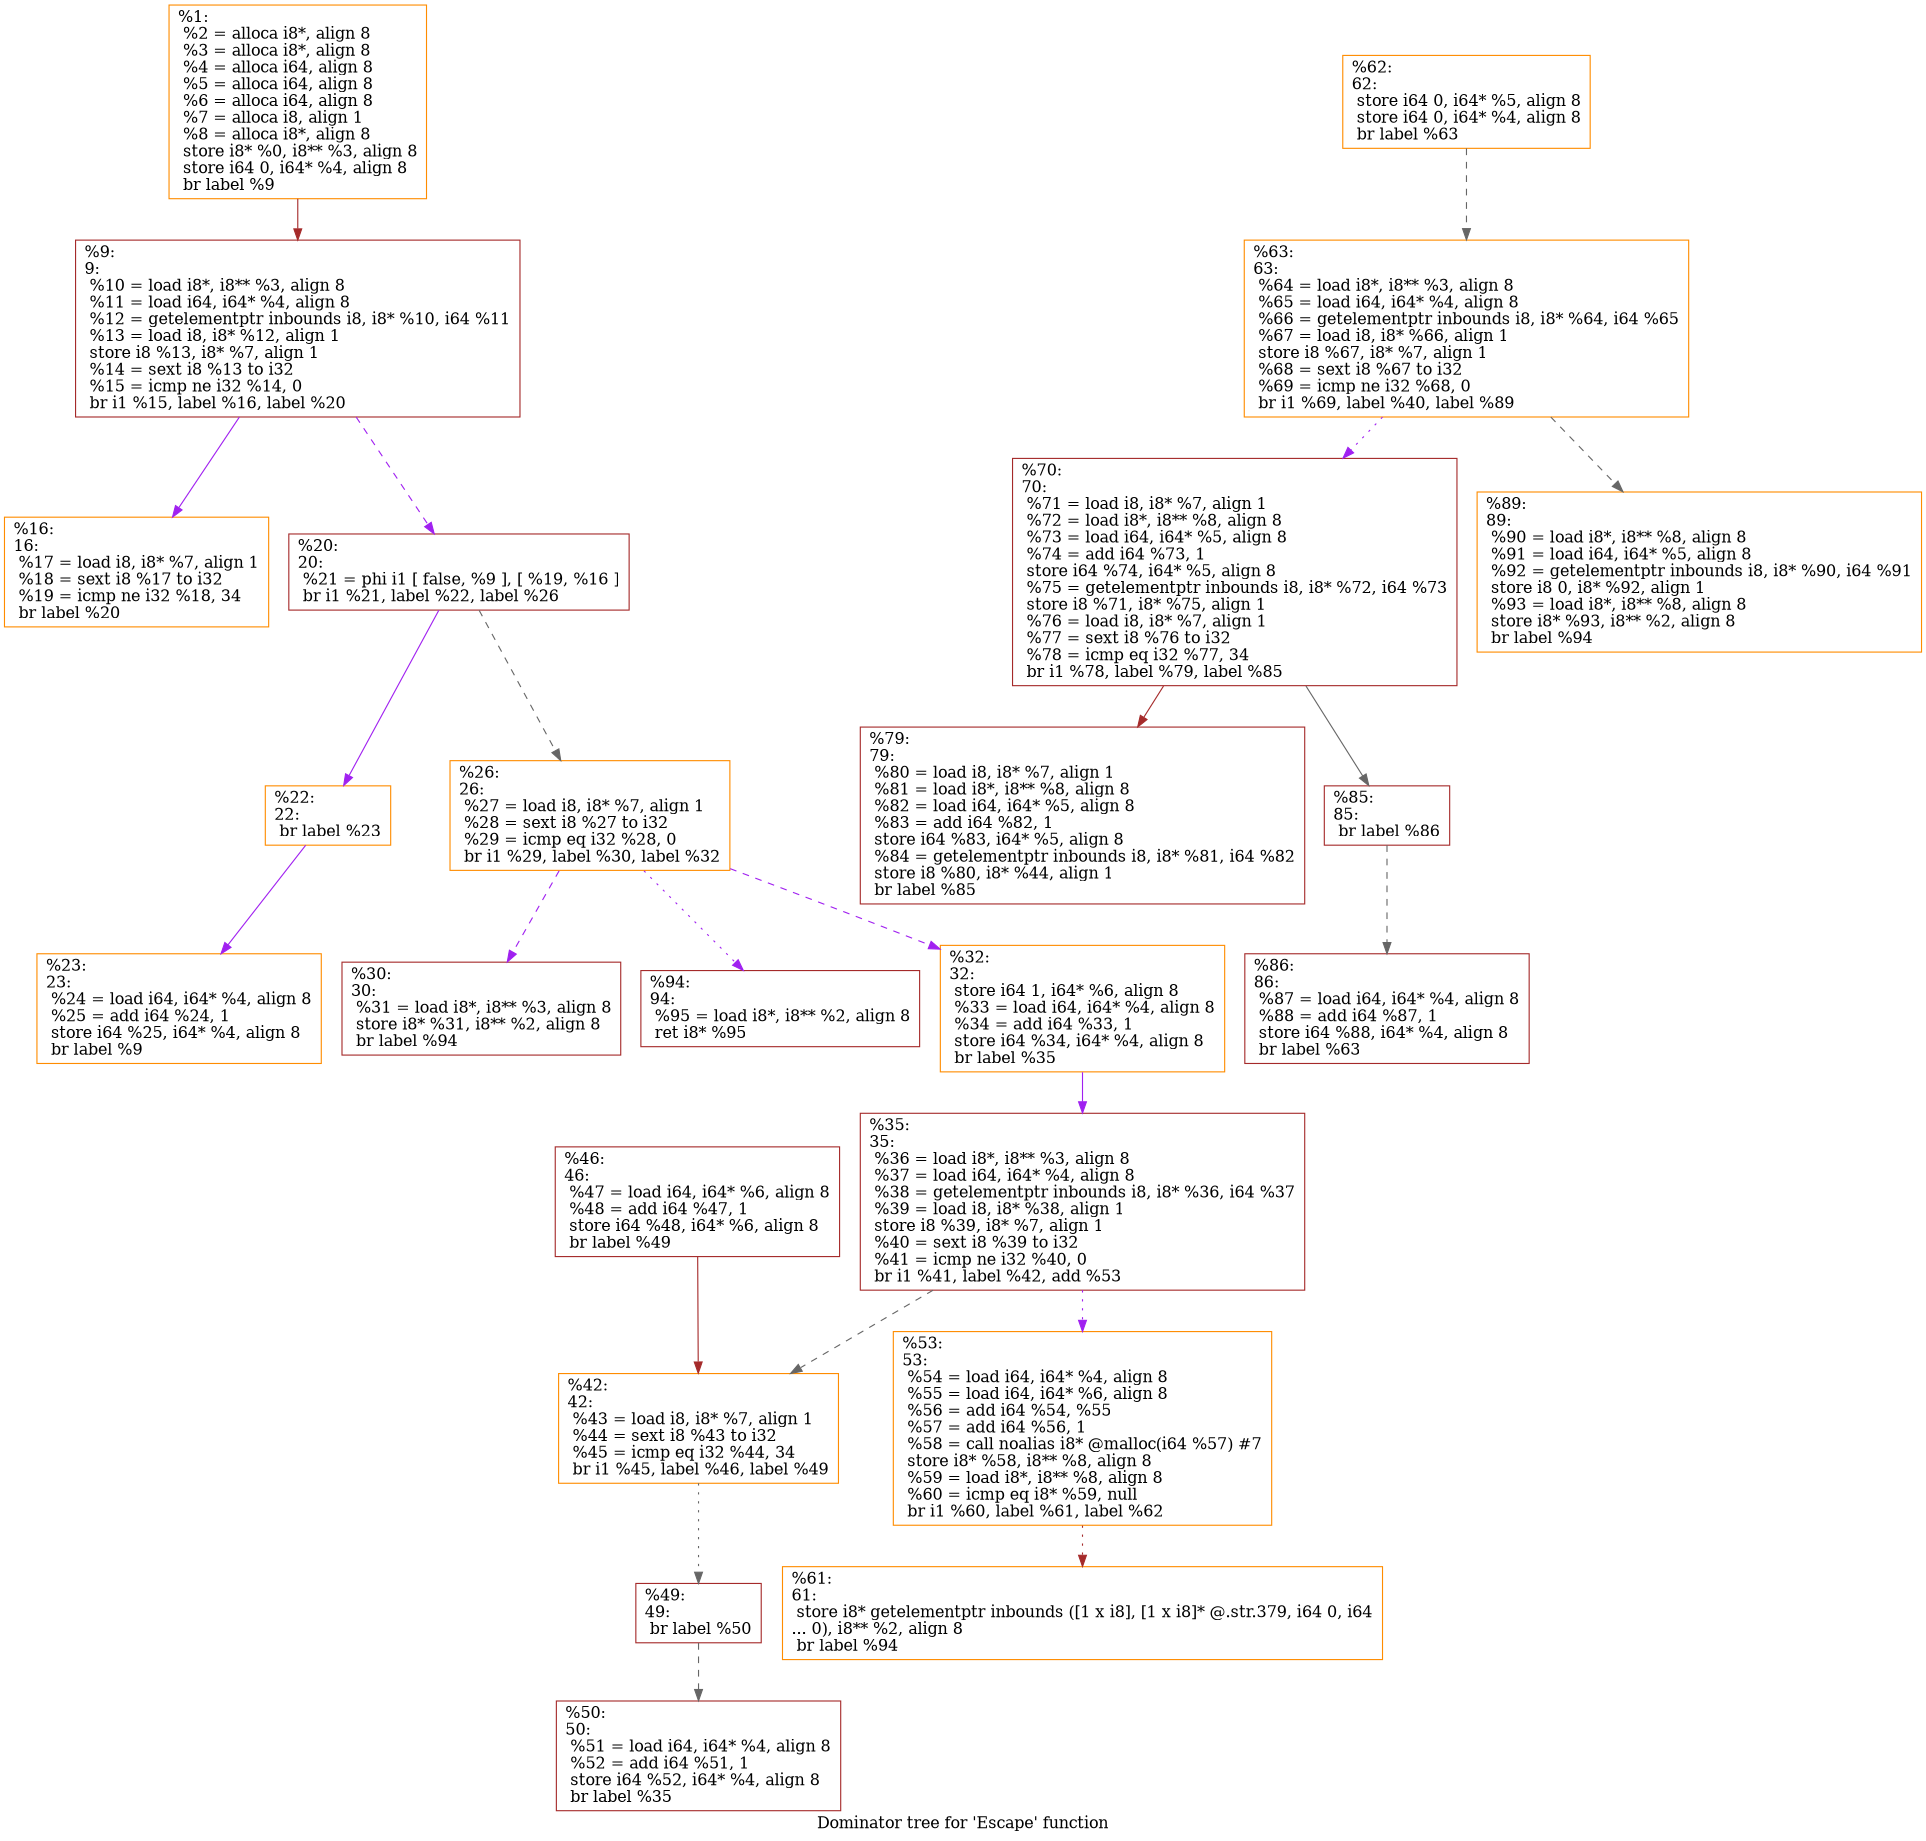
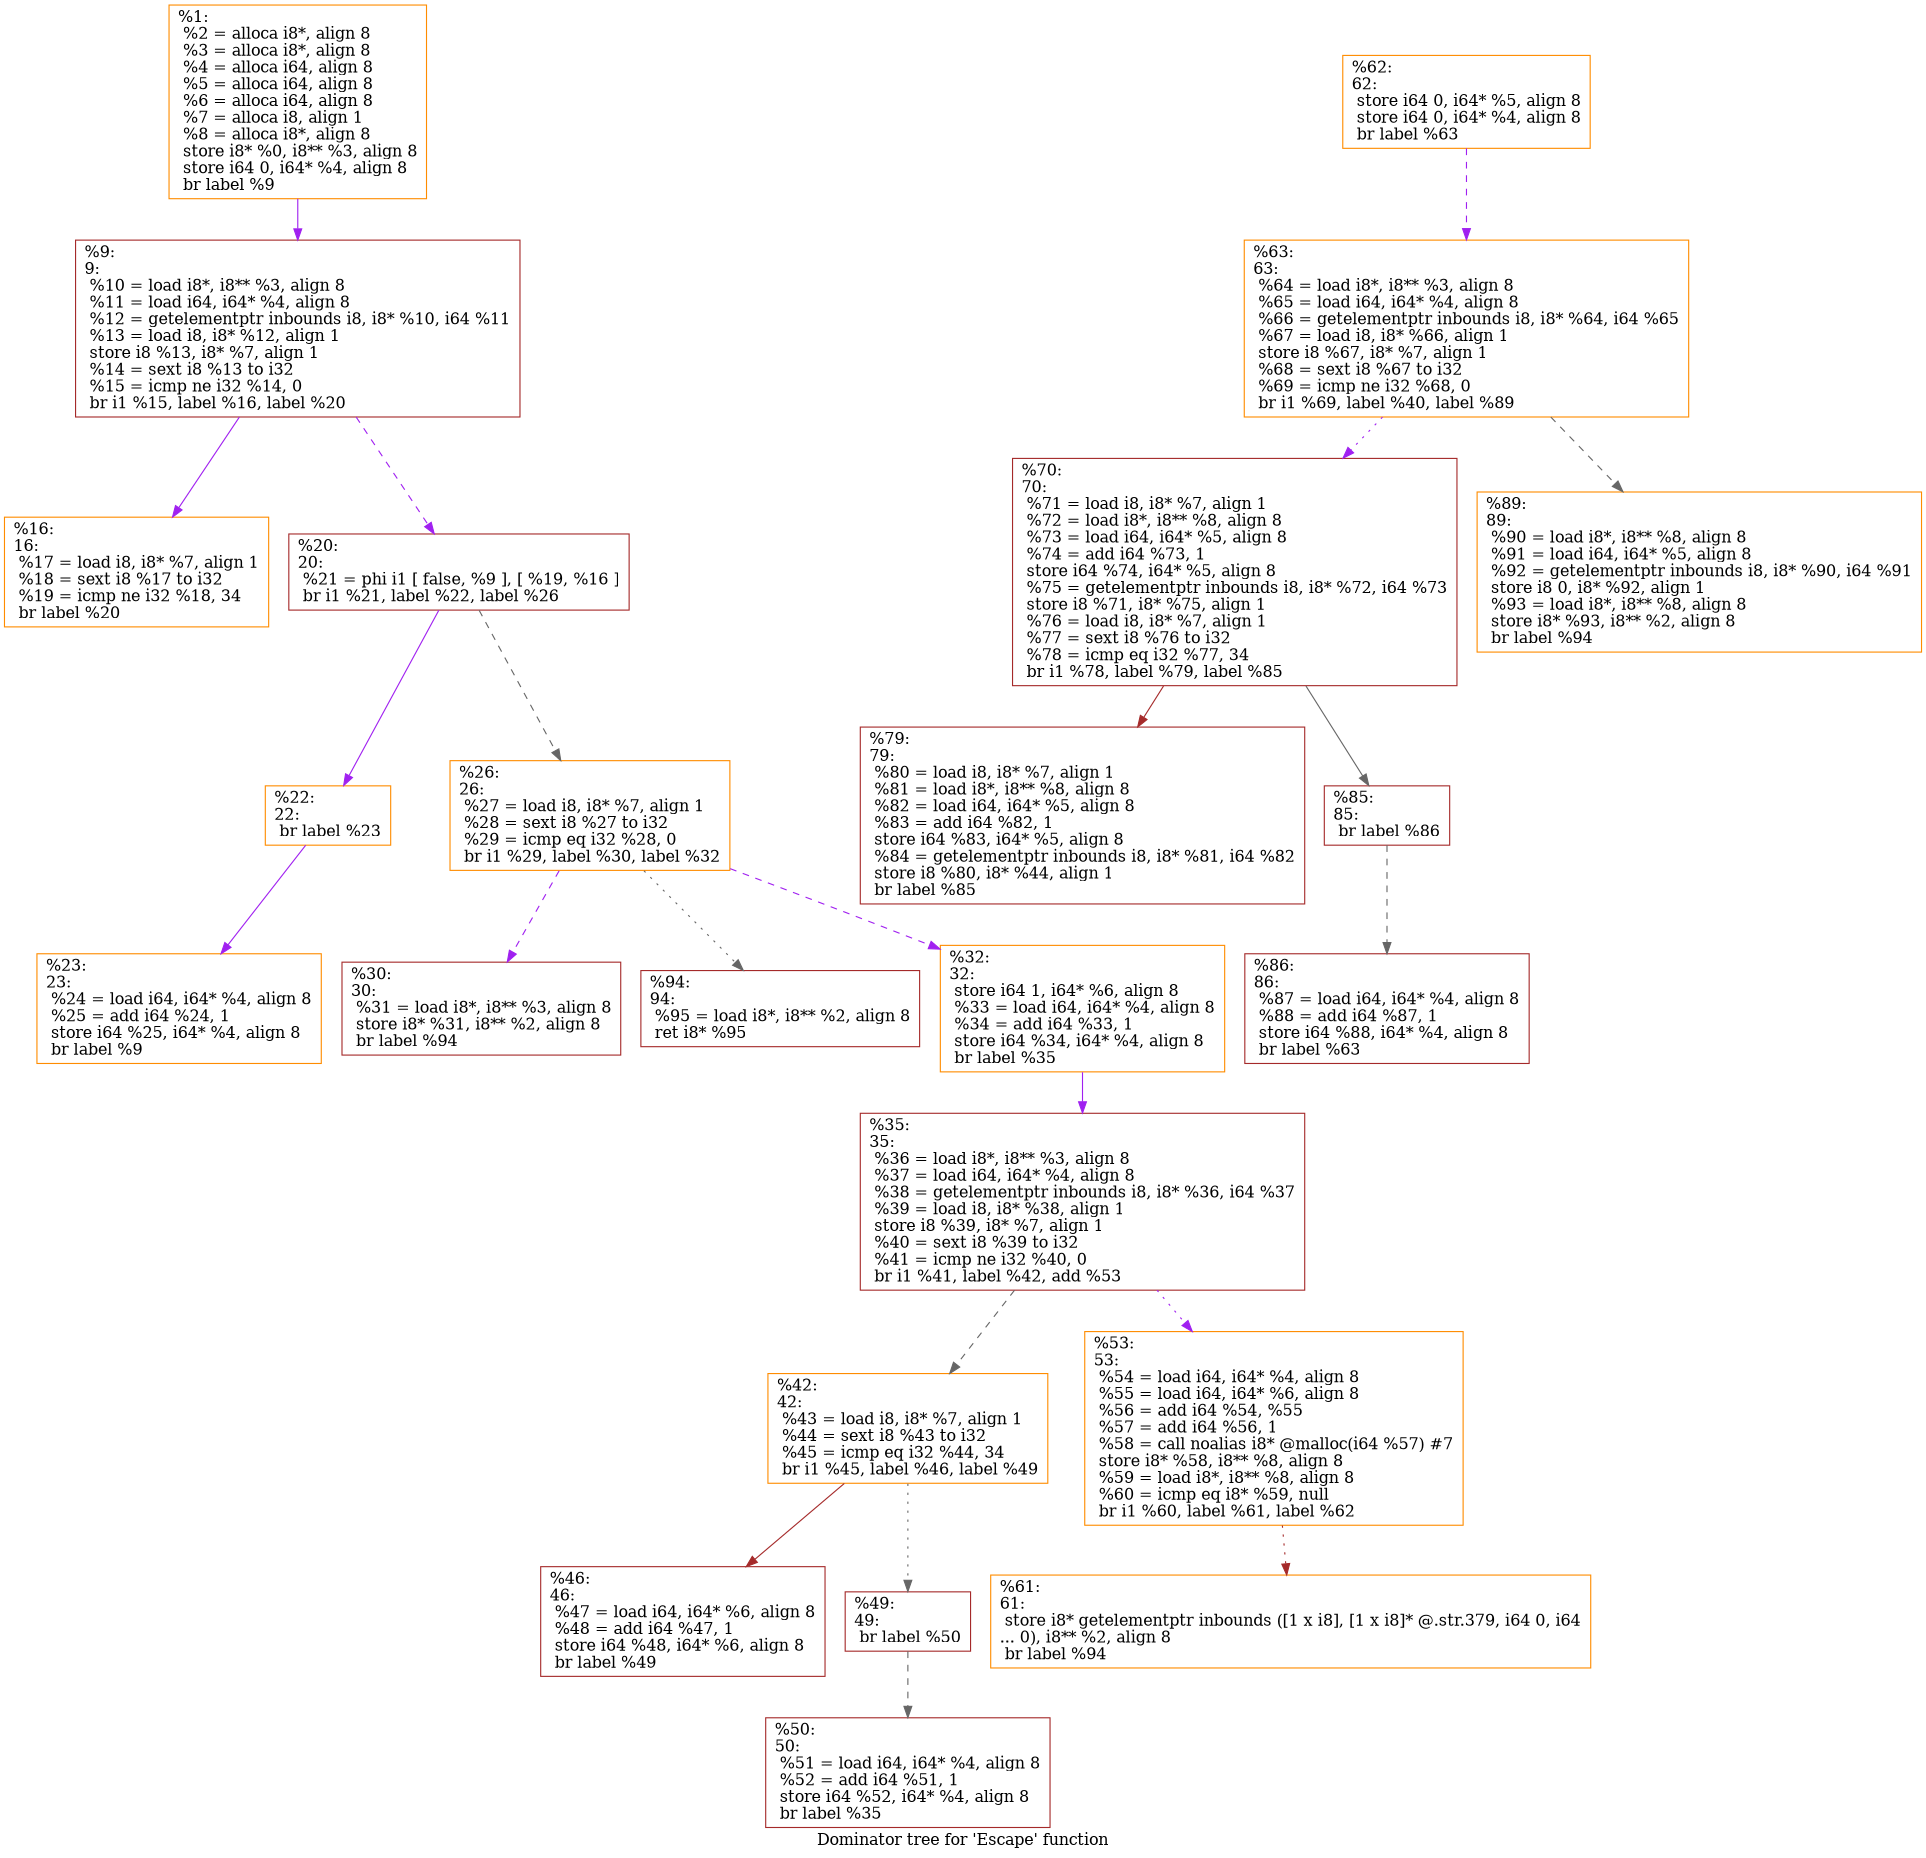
edge "%62:" -> "%63:": color gray40 -> purple
edge "%1:" -> "%9:": color brown -> purple
edge "%26:" -> "%94:": color purple -> gray40
edge "%46:" -> "%42:": reversed
